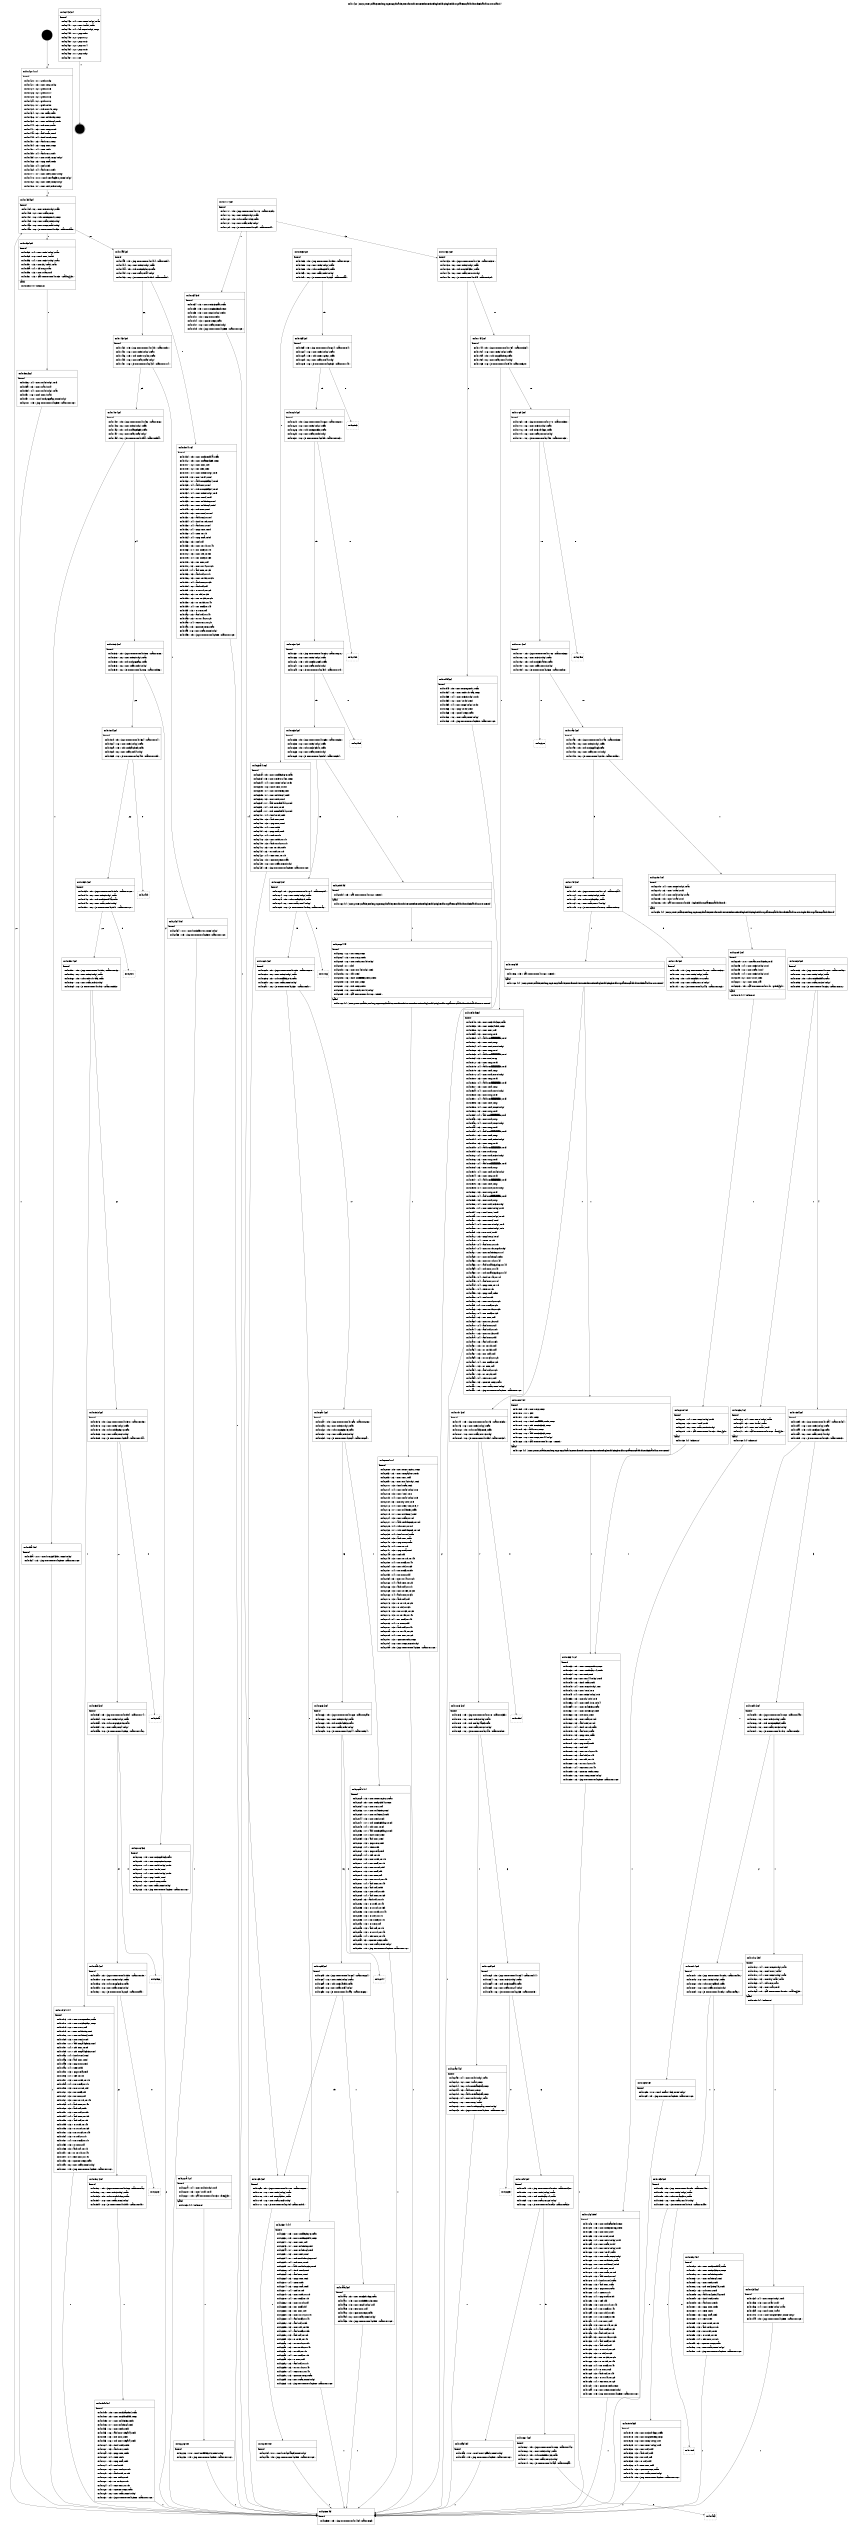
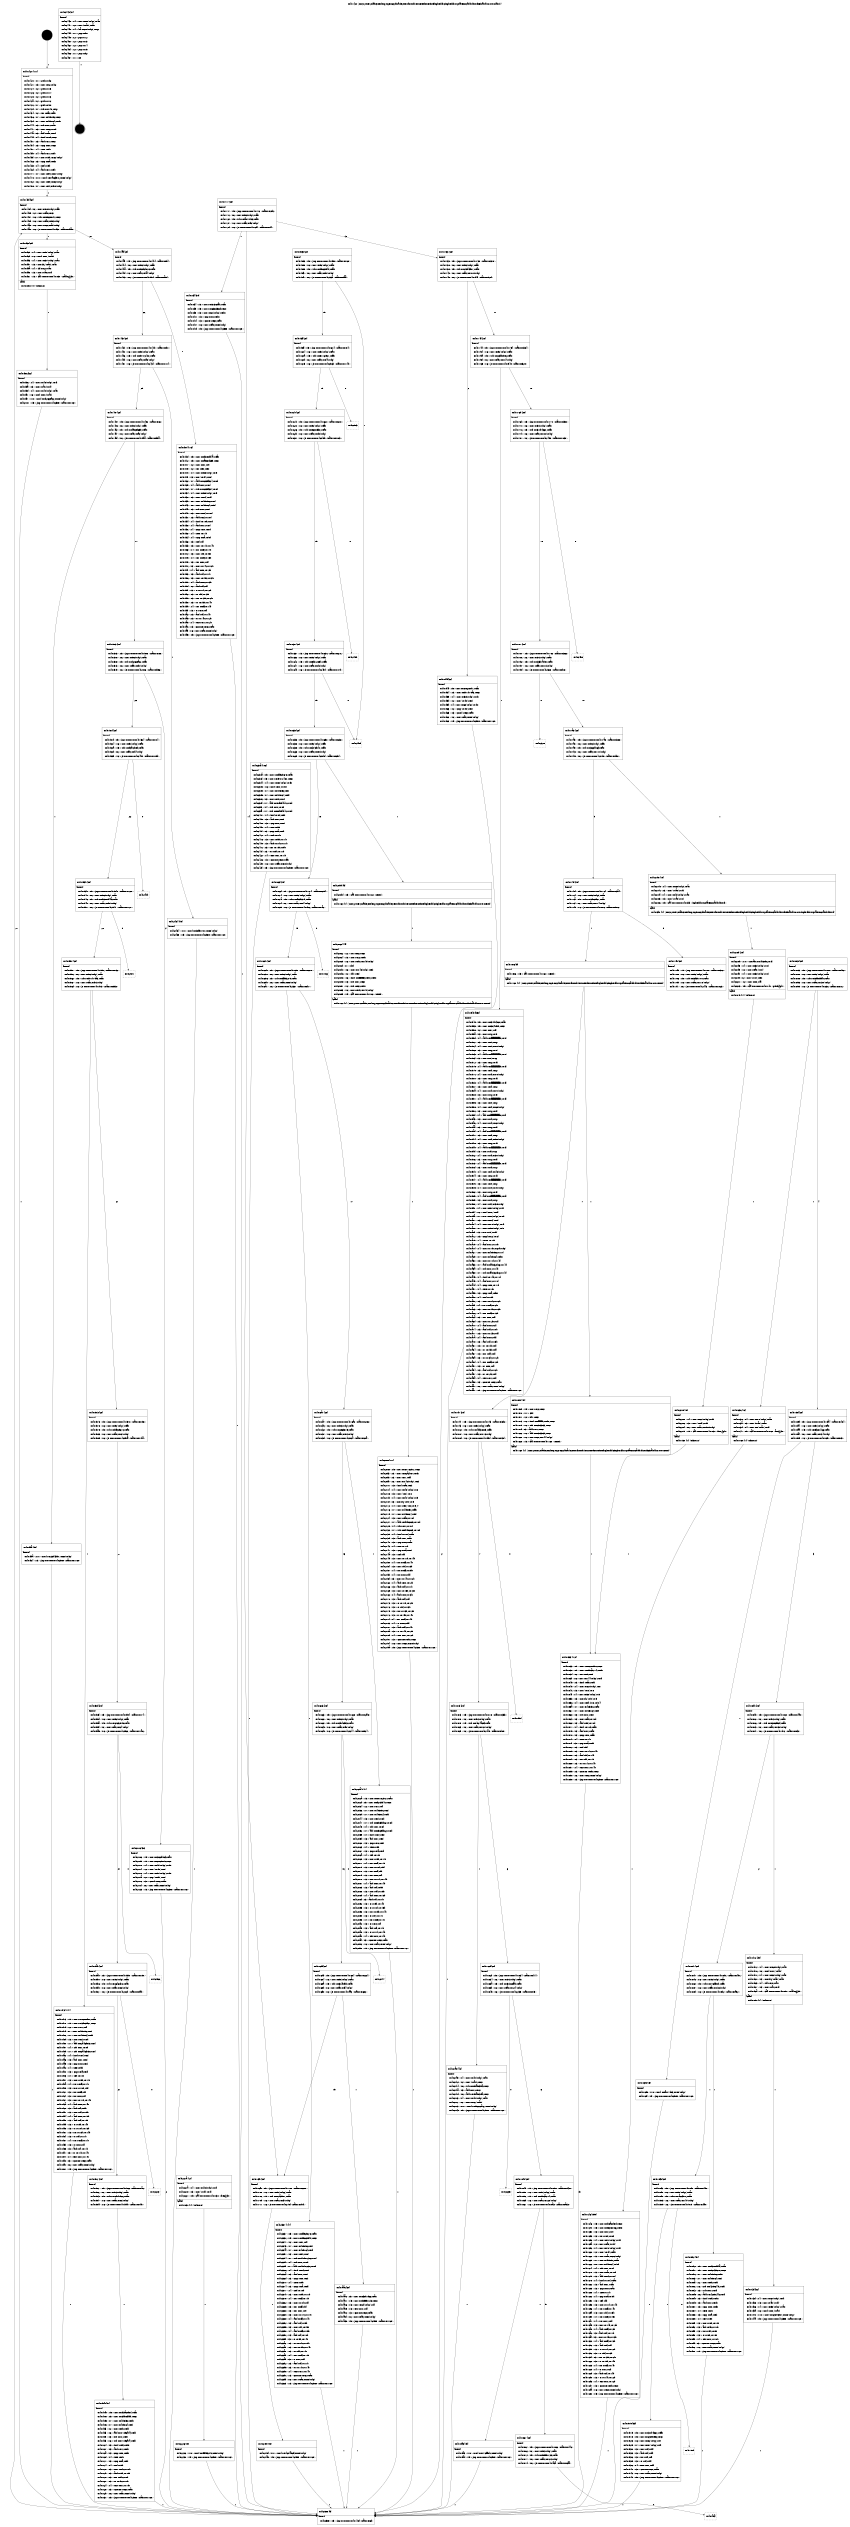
edge "0x4015e3 [28]" -> "0x4023ca [106]": now "0x4015e3 [28]" -> "0x40249d"
edge "0x4014e7 [28]" -> "0x401503 [28]": label " 24" -> " 11"
node "0x4025da": removed
edge "0x401e33 [112]" -> "0x4025ee [5]": label " 1" -> " 15"
